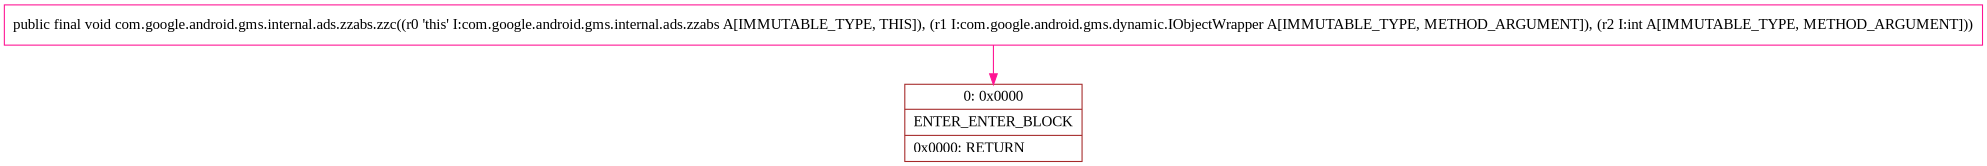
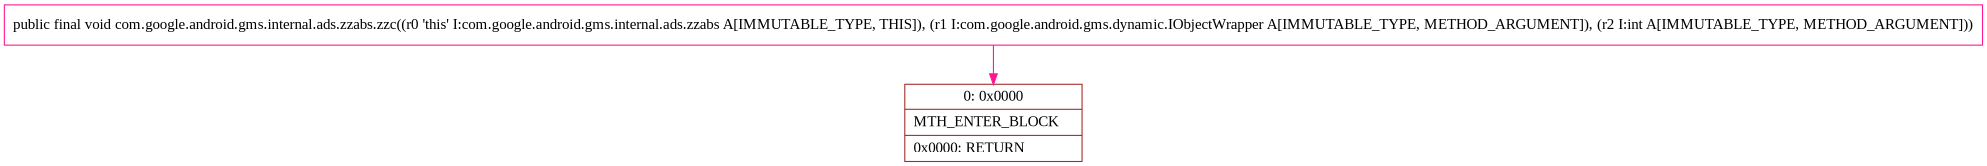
node "0: 0x0000": text "ENTER_ENTER_BLOCK" -> "MTH_ENTER_BLOCK"
